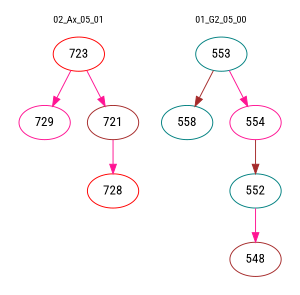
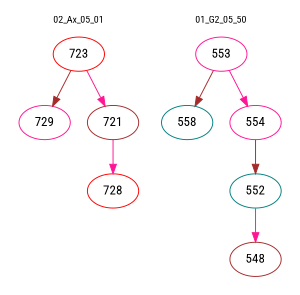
cluster "01_G2_05_00": label "01_G2_05_00" -> "01_G2_05_50"
node "553": color teal -> deeppink
edge "723" -> "729": color deeppink -> brown
